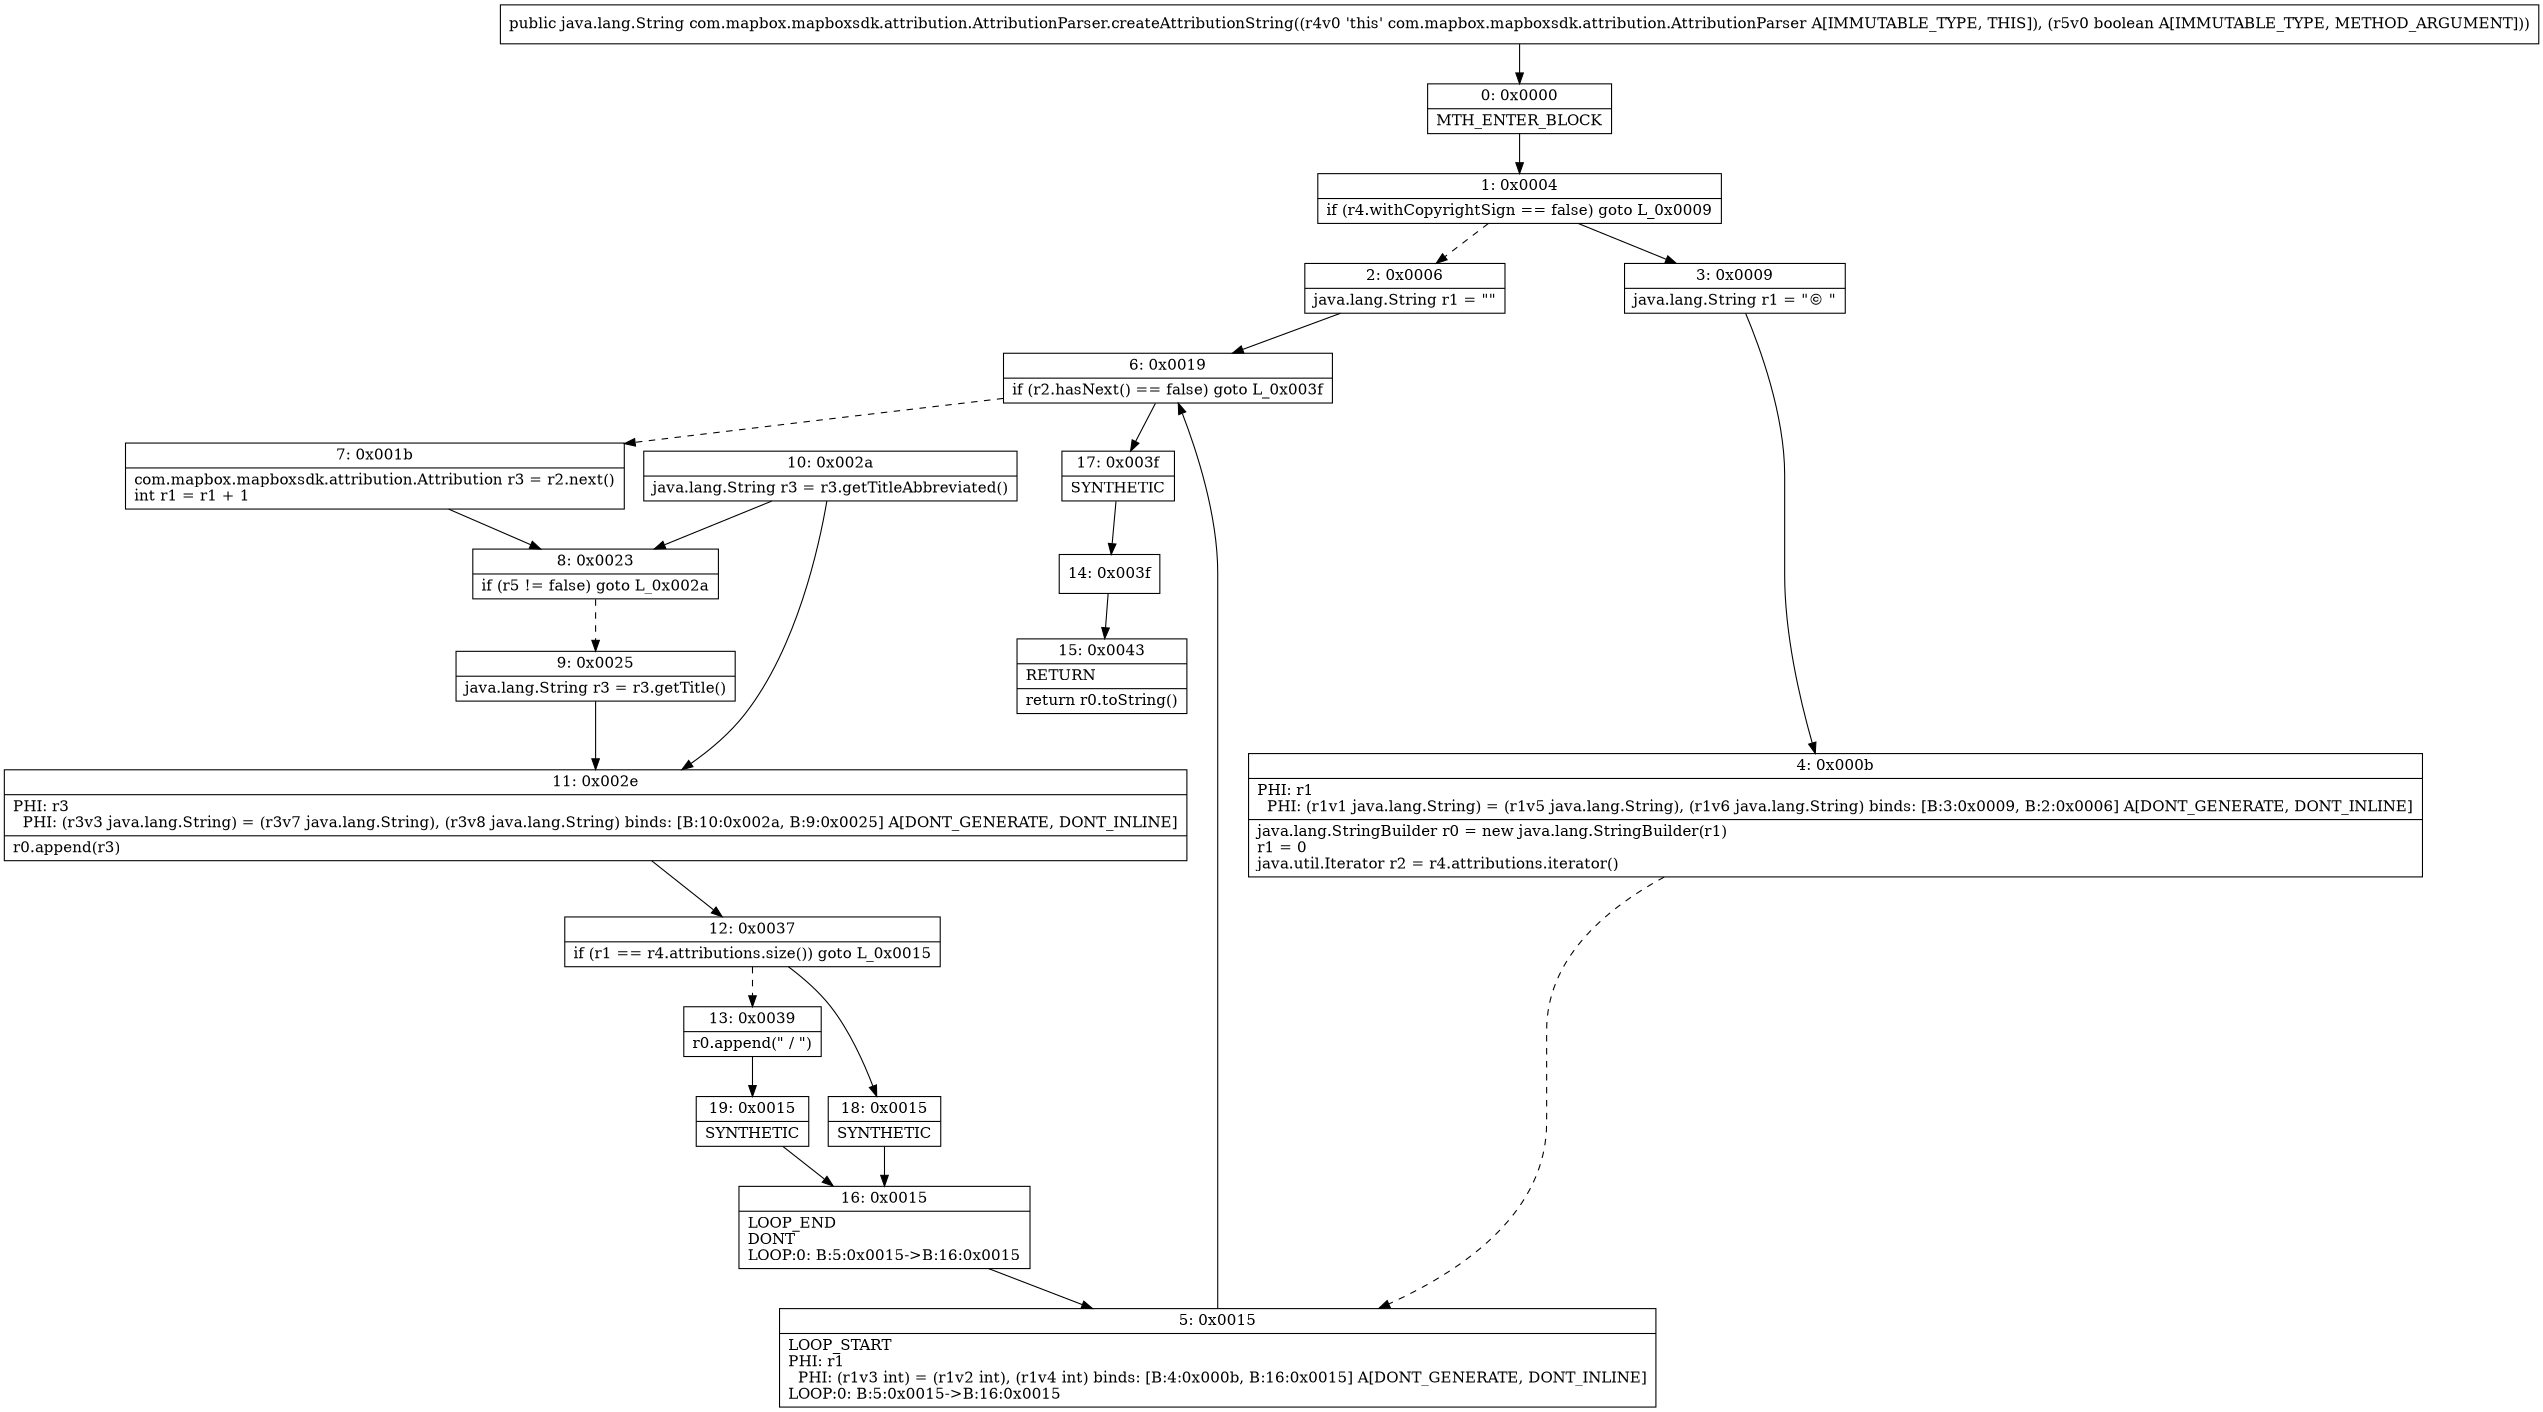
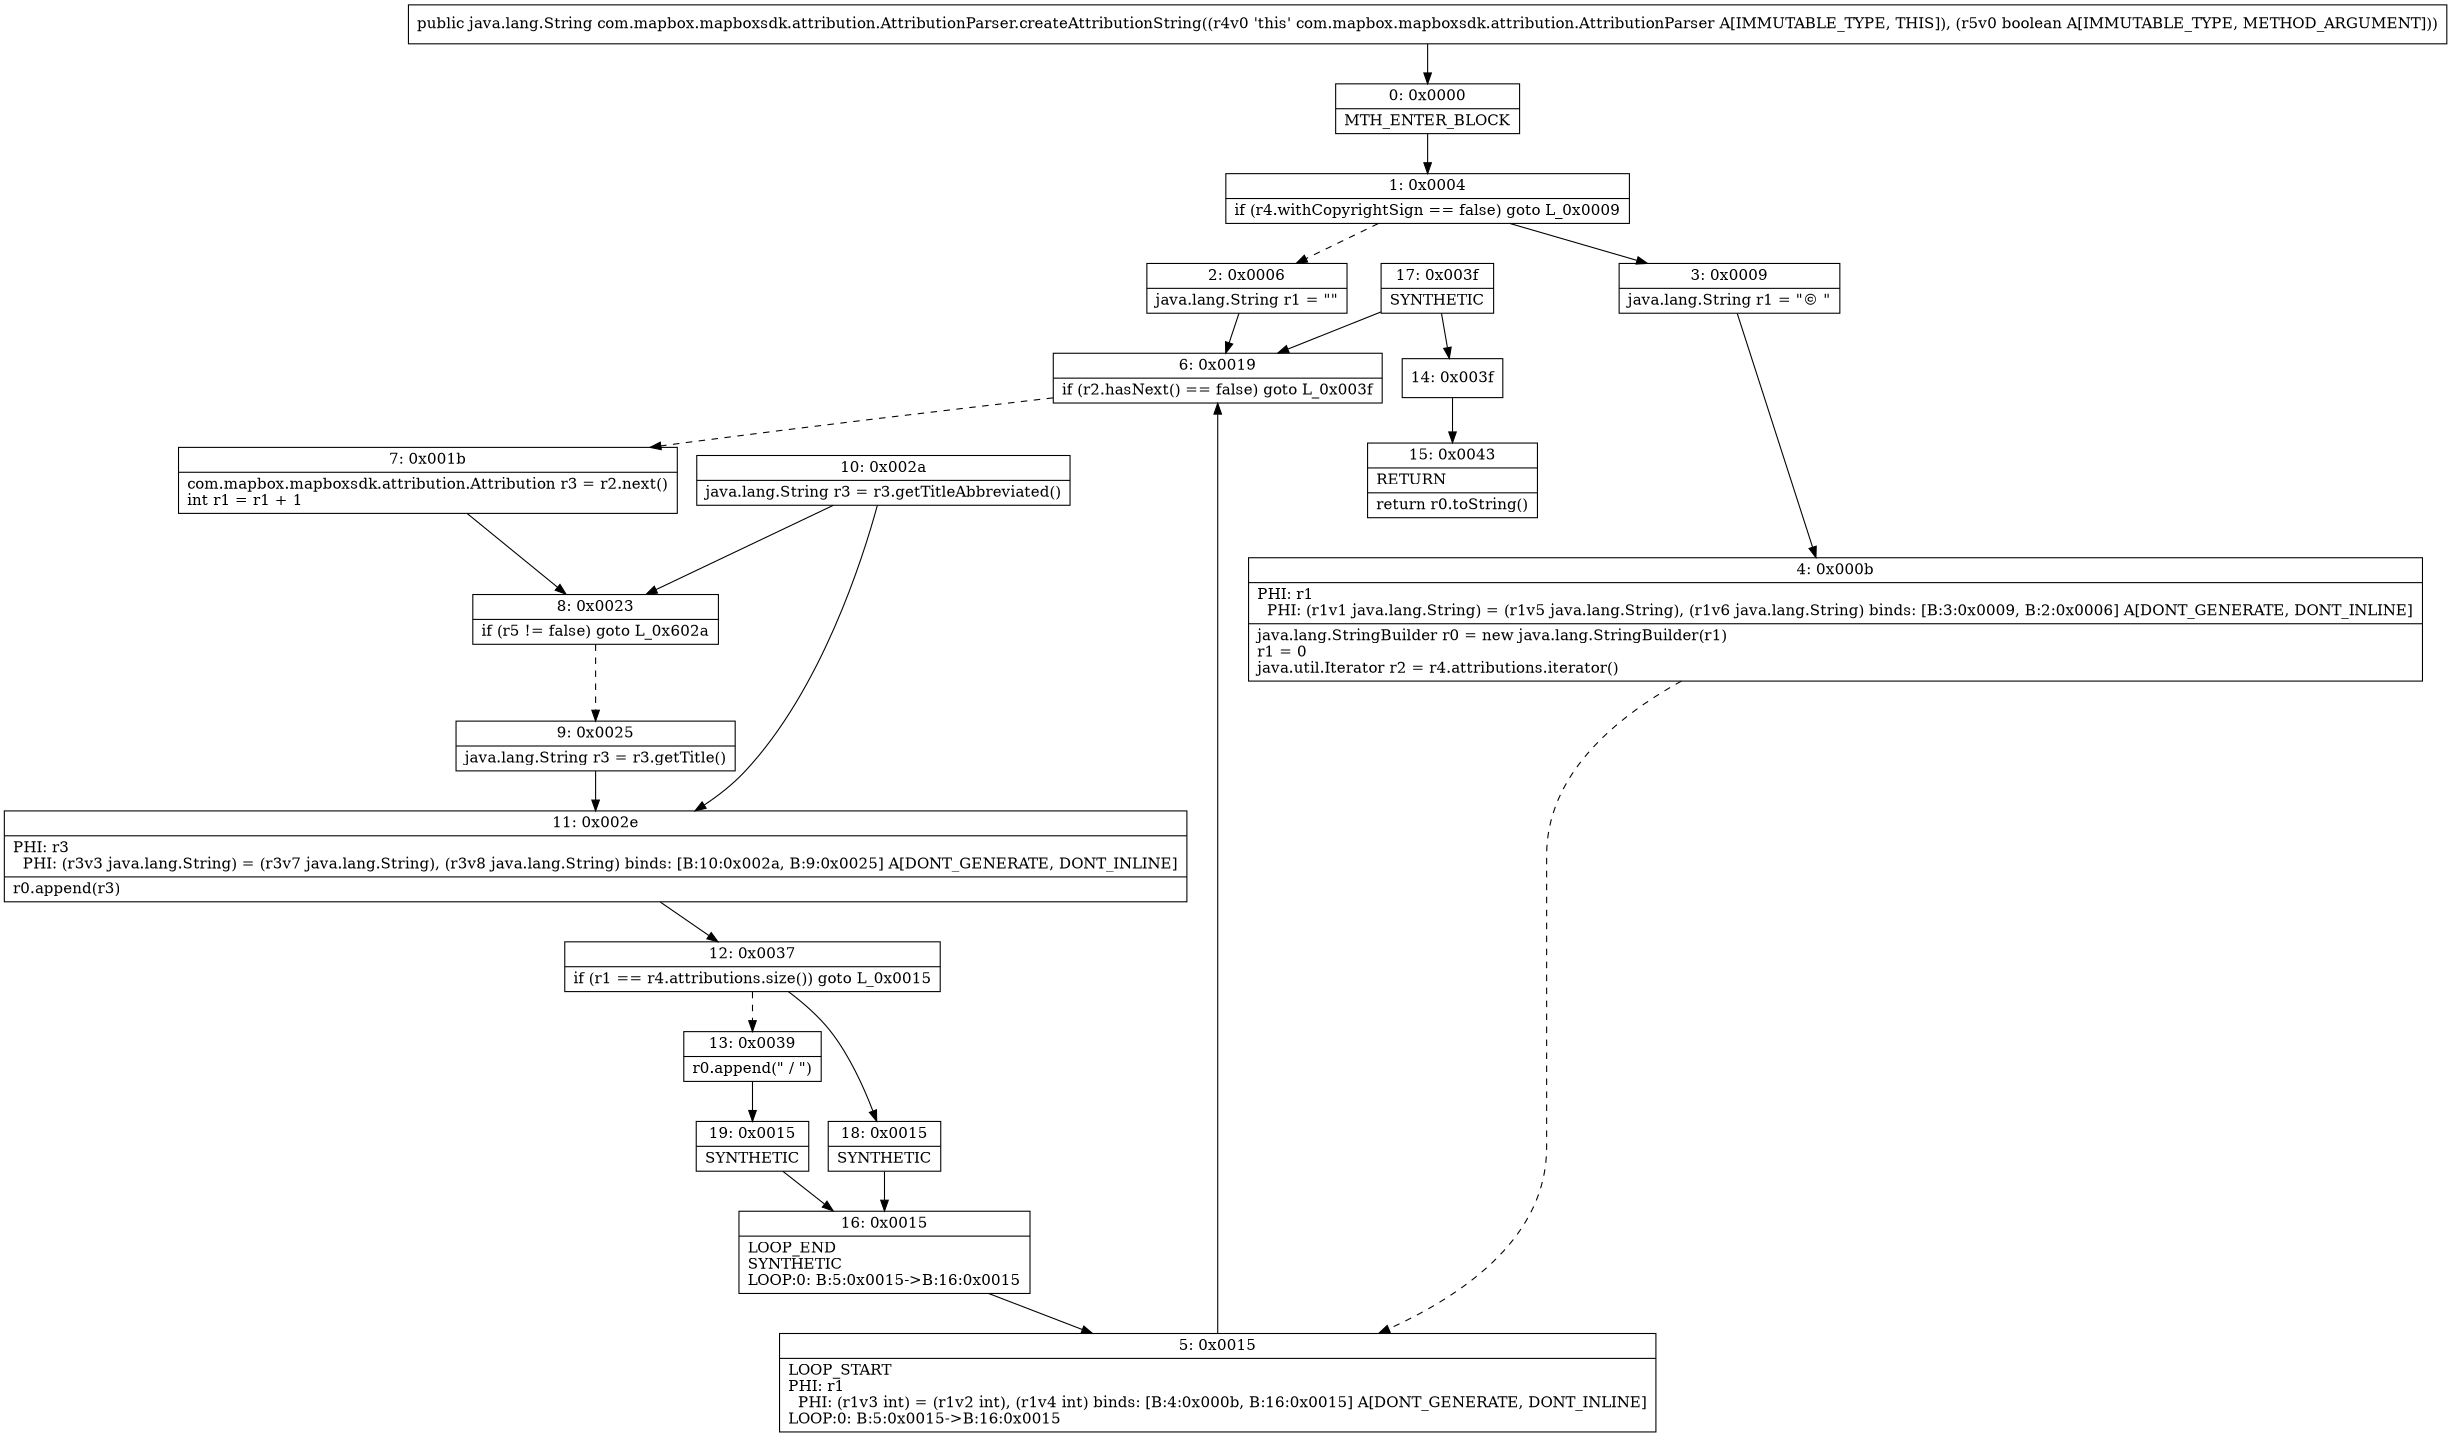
edge "6: 0x0019" -> "17: 0x003f": reversed
node "8: 0x0023": text "if (r5 != false) goto L_0x002a" -> "if (r5 != false) goto L_0x602a"
node "16: 0x0015": text "DONT" -> "SYNTHETIC"
